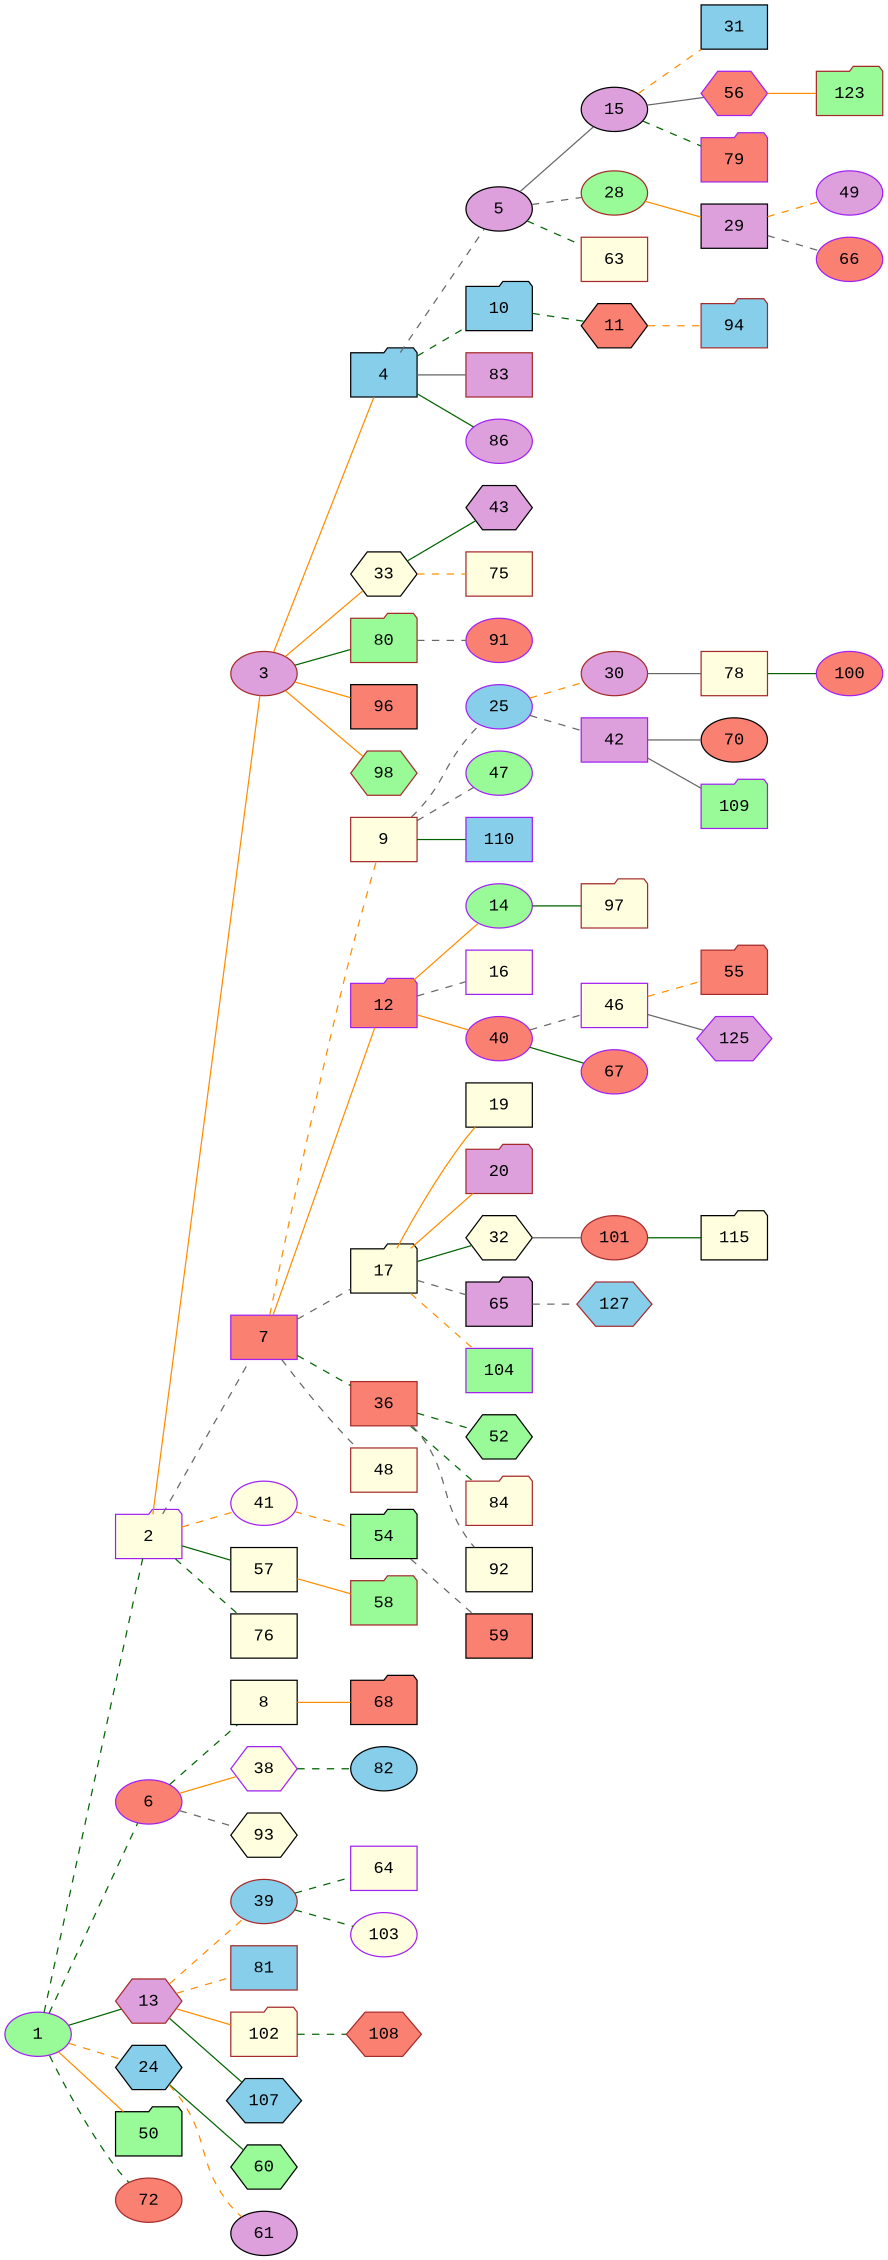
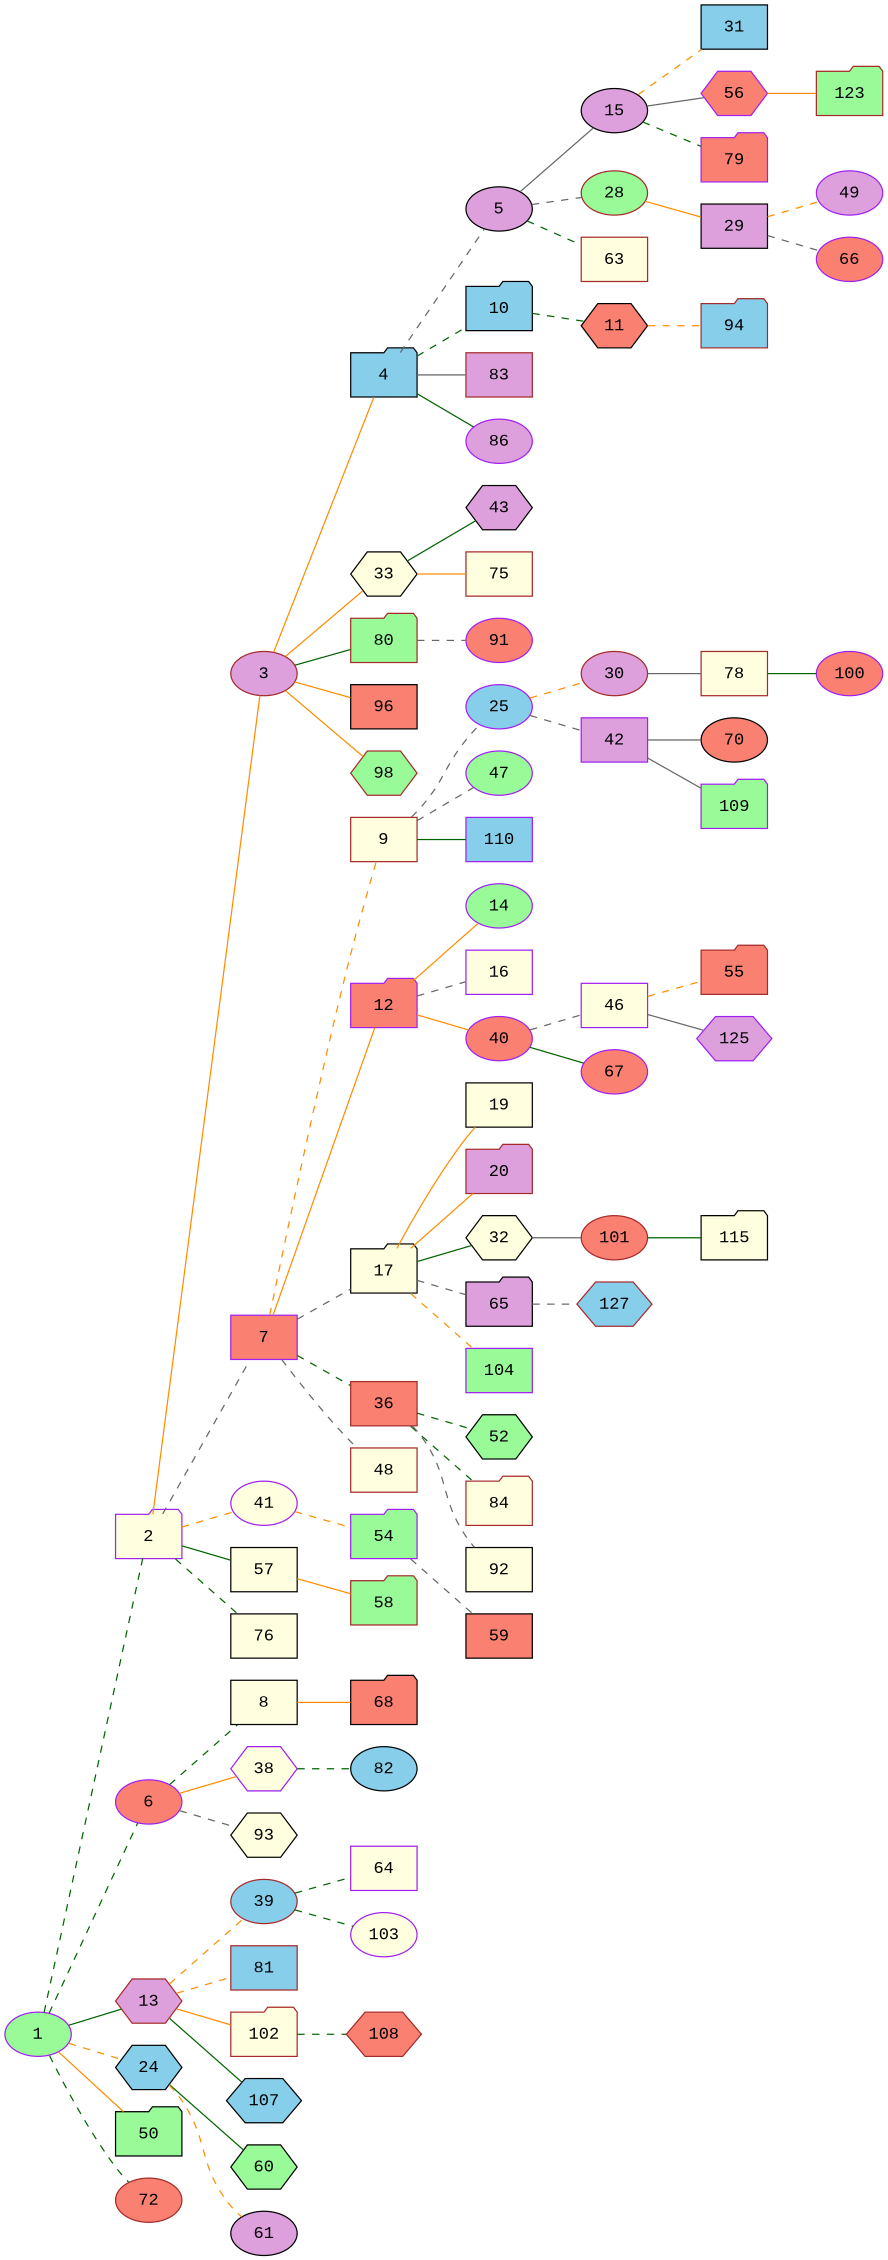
edge "33" -- "75": style dashed -> solid
node "97": removed
node "54": color black -> purple
